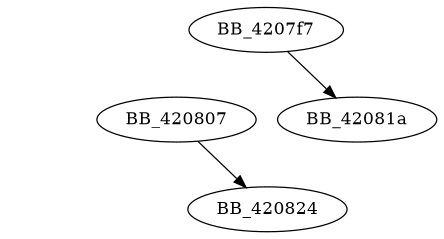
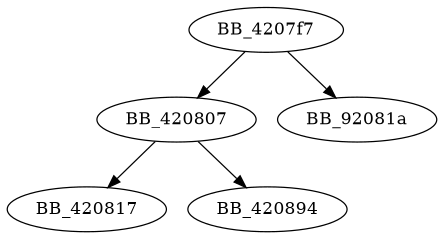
edge "BB_4207f7" -> "BB_420807": added
node "BB_42081a": label "BB_42081a" -> "BB_92081a"
node "BB_420817": added
node "BB_420824": label "BB_420824" -> "BB_420894"
